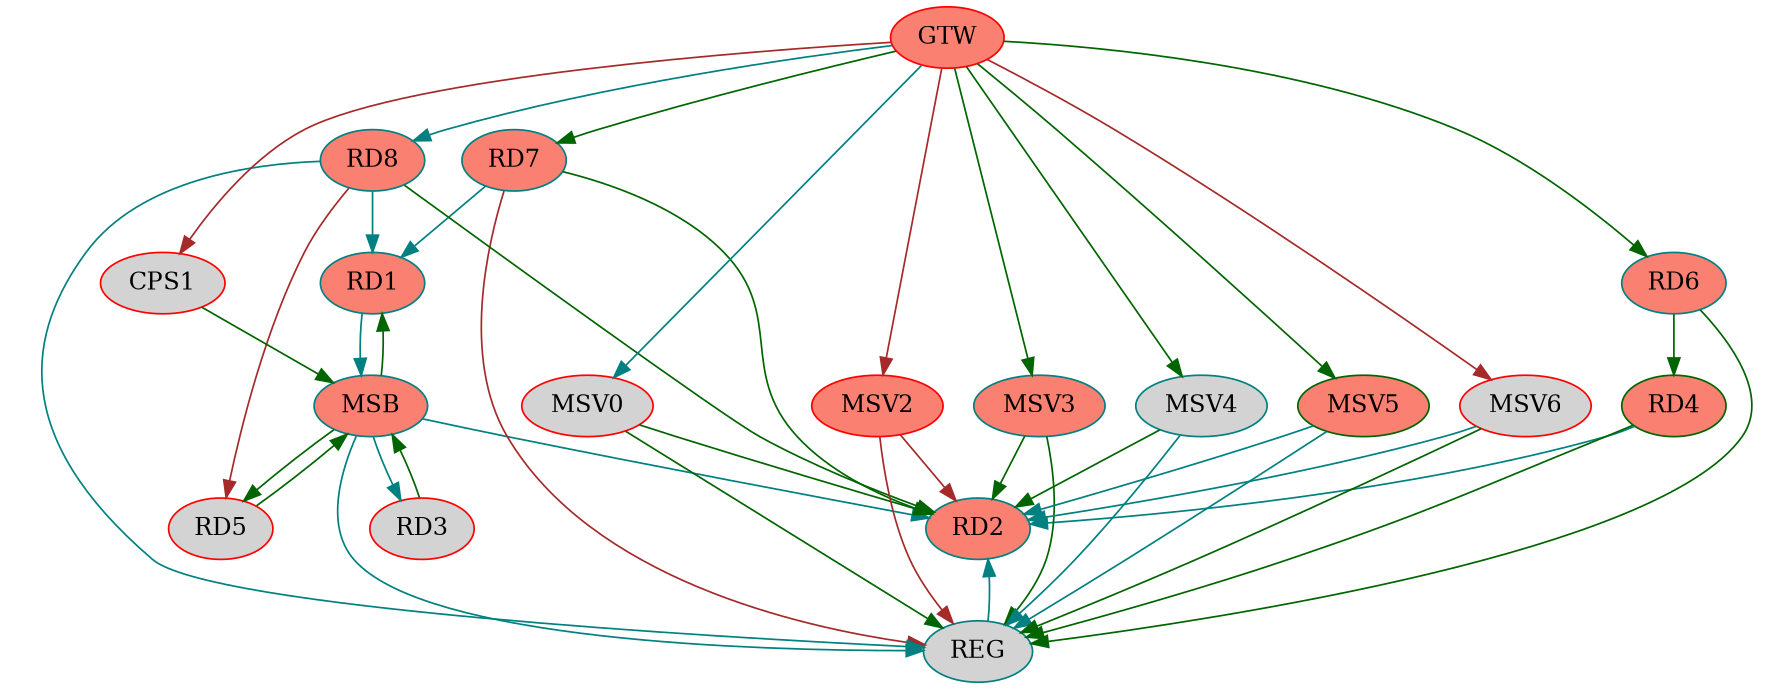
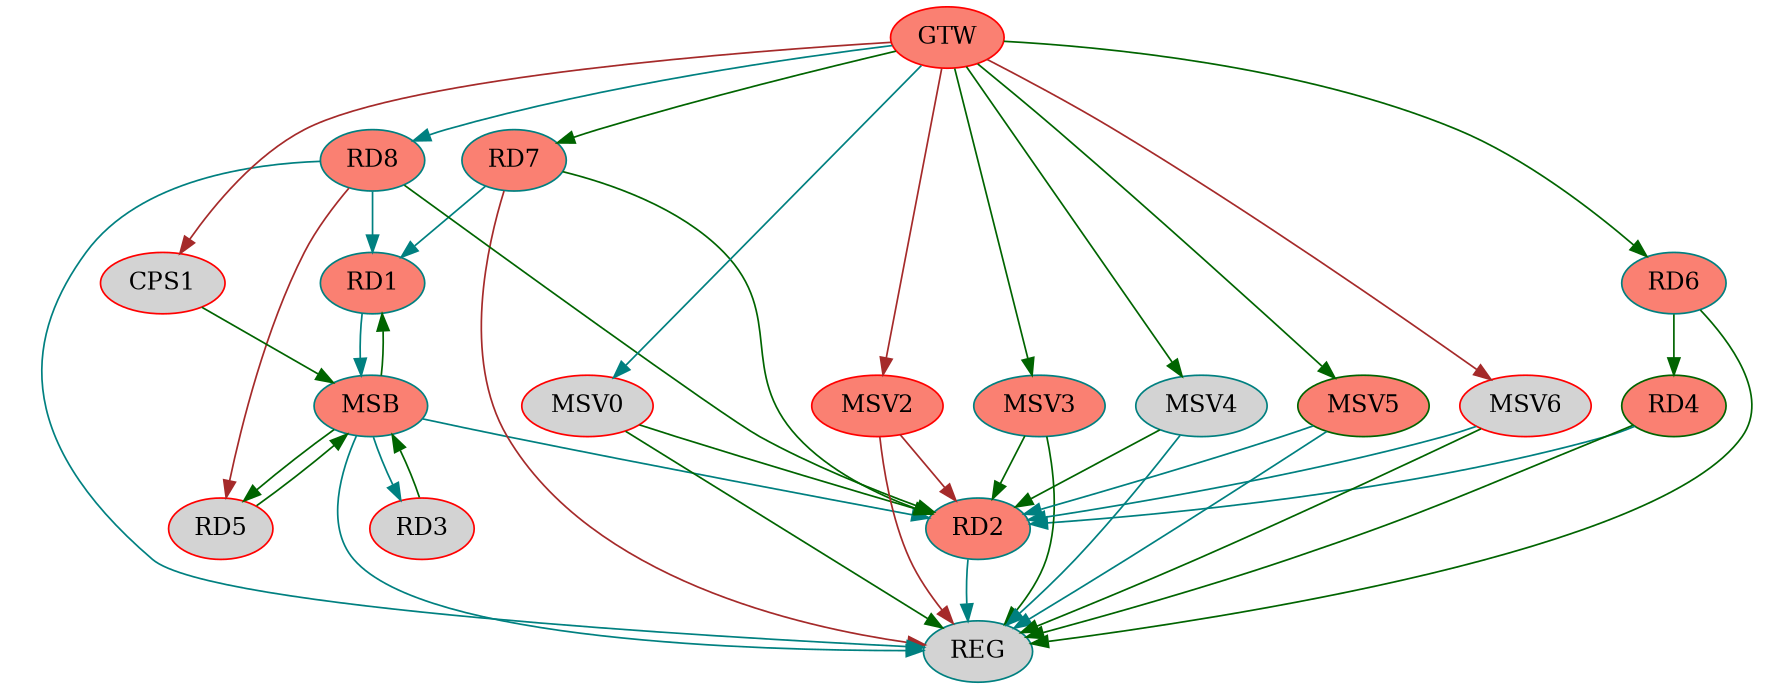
edge "REG" -> "RD2": reversed
